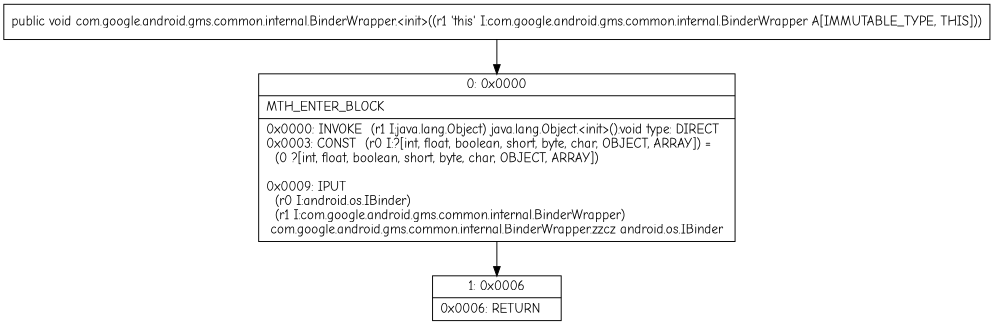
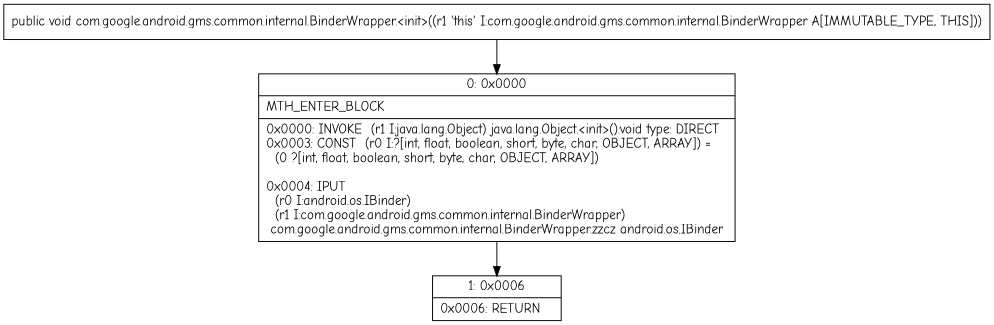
node "0: 0x0000": text "0x0009: IPUT" -> "0x0004: IPUT"
